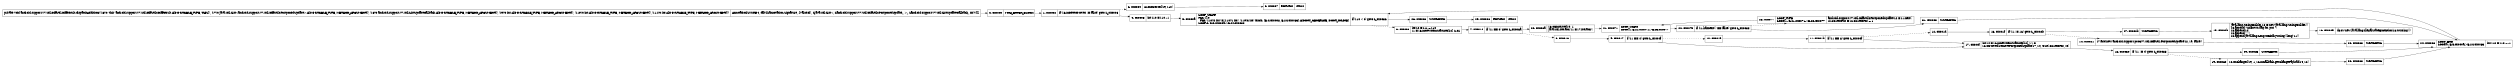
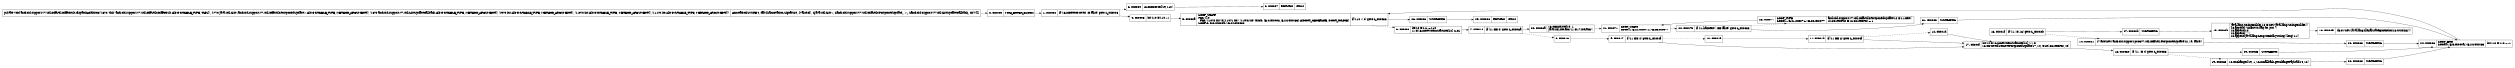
edge "12: 0x001d" -> "13: 0x001f": now "12: 0x001d" -> "17: 0x004f"
